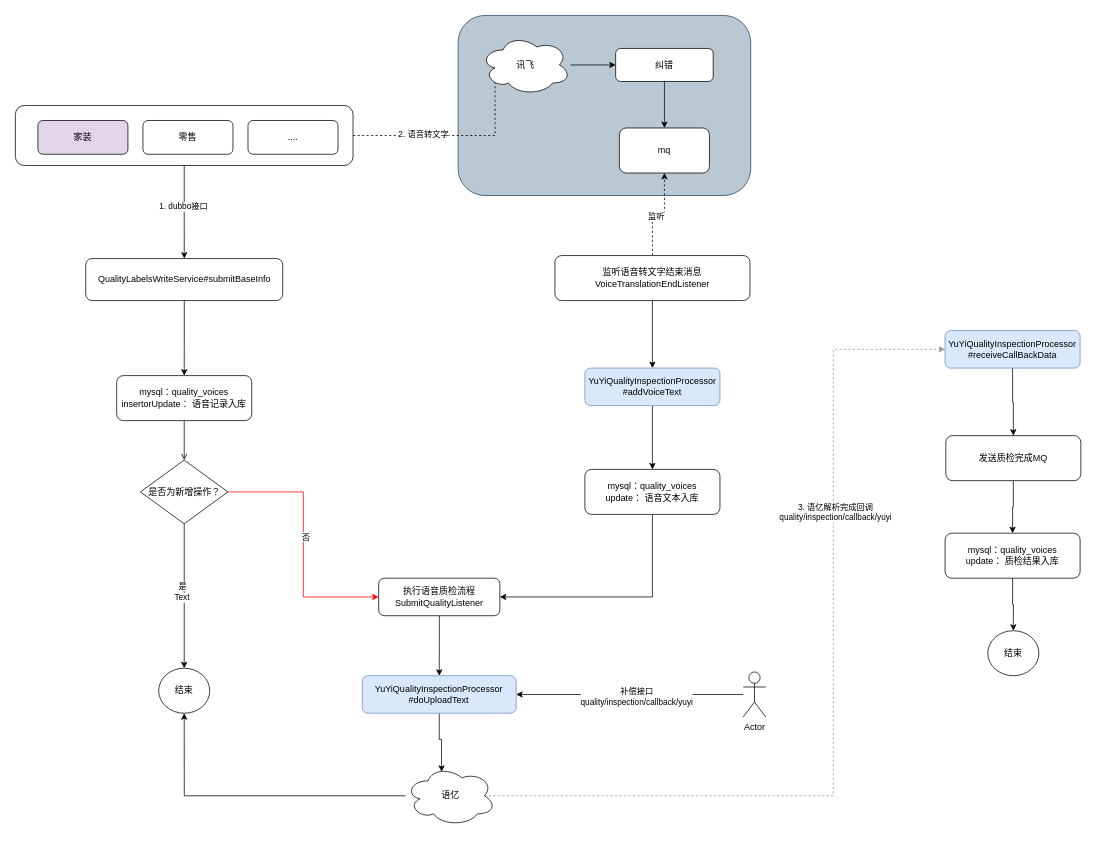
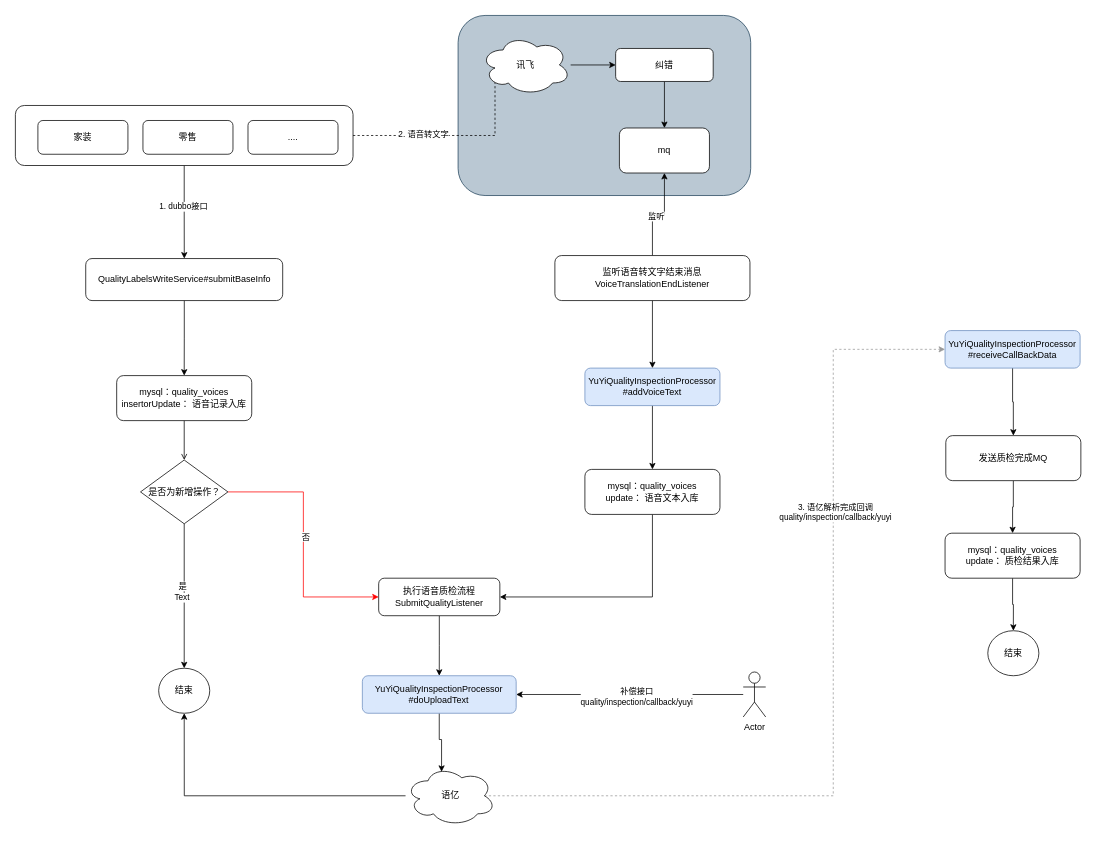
node "家装": fillcolor #e1d5e7 -> #ffffff
edge "监听语音转文字结束消息 VoiceTranslationEndListener" -> "mq": style dashed -> solid
